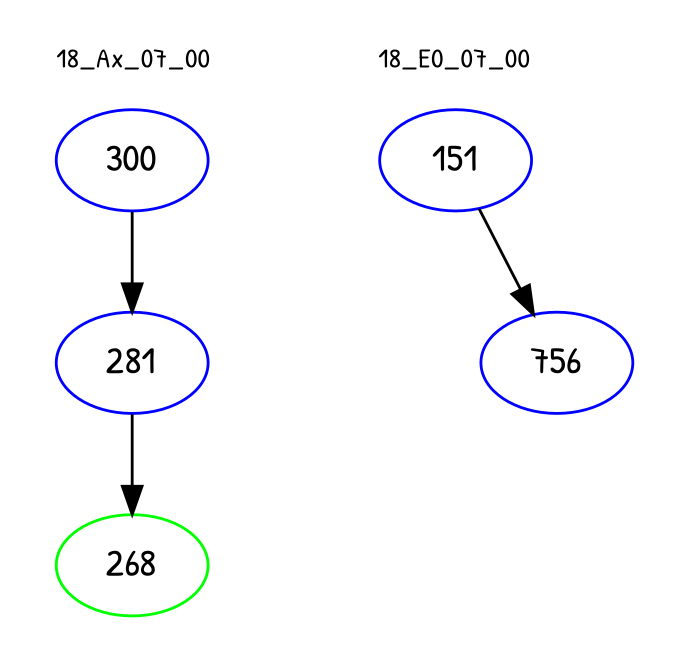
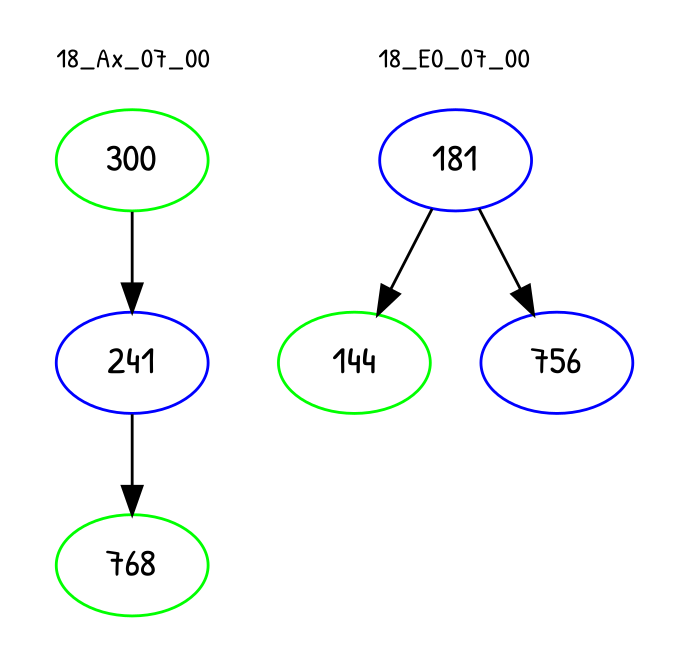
node "300": color blue -> green
node "151": label "151" -> "181"
node "281": label "281" -> "241"
node "144": added
node "268": label "268" -> "768"
